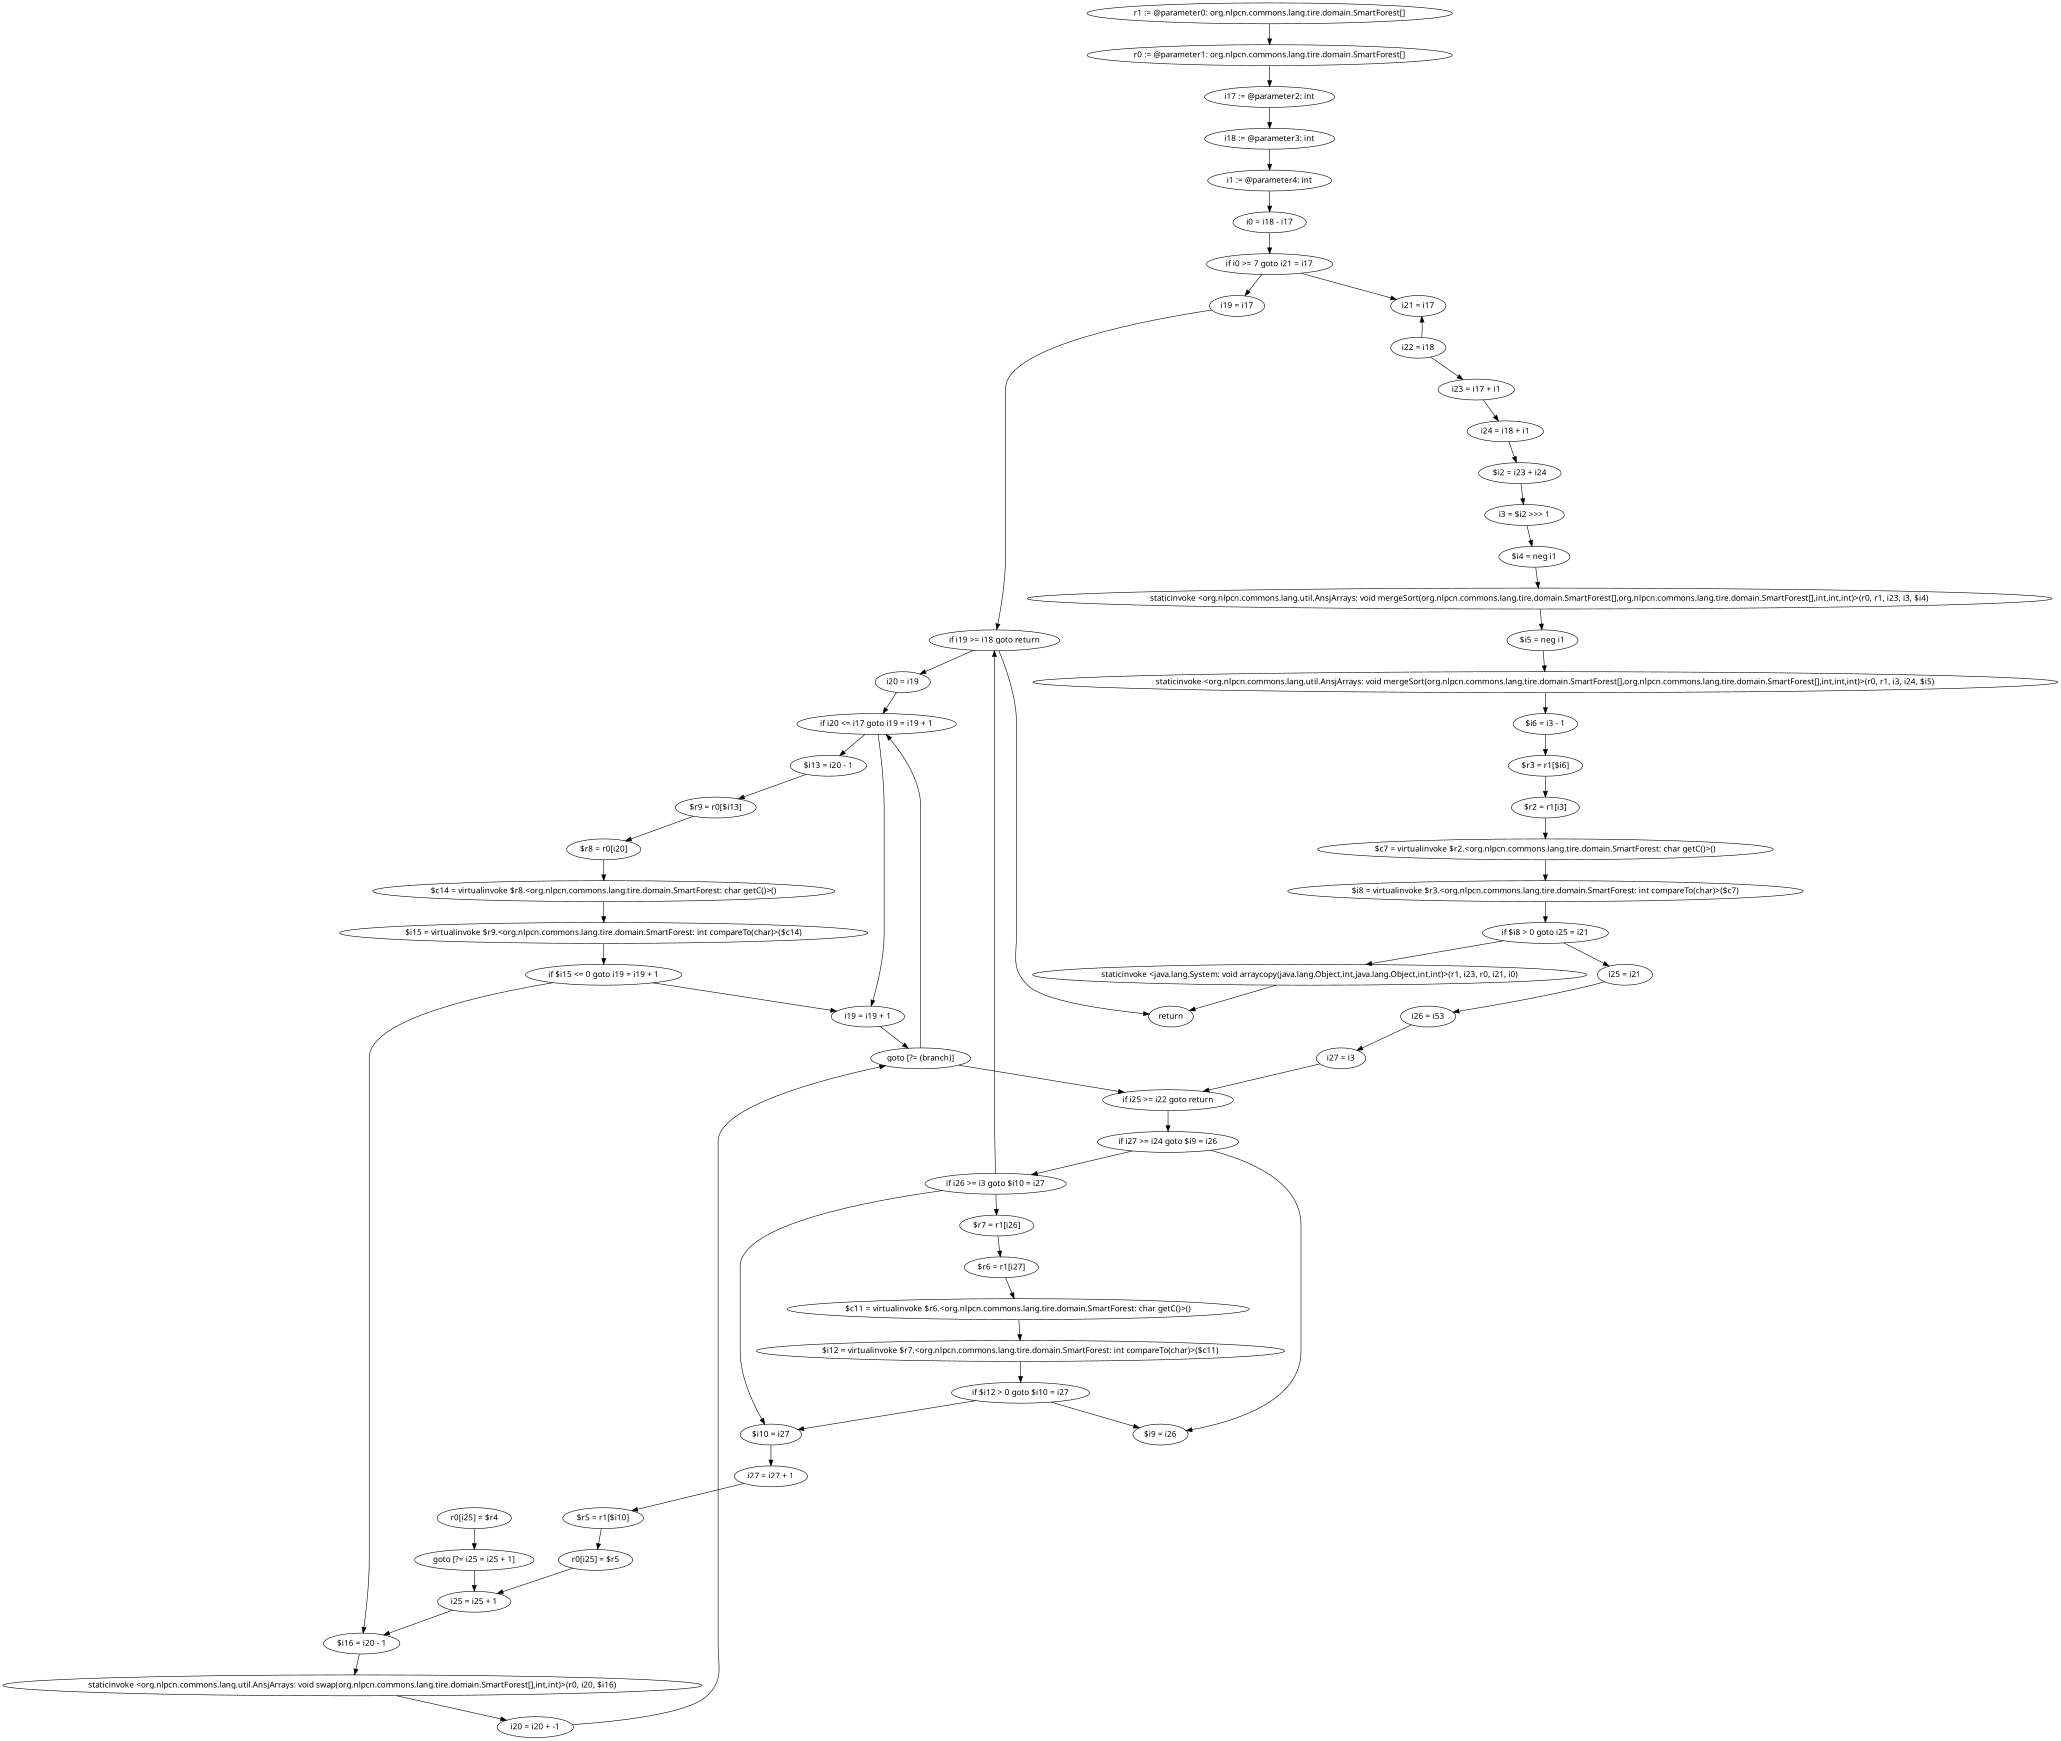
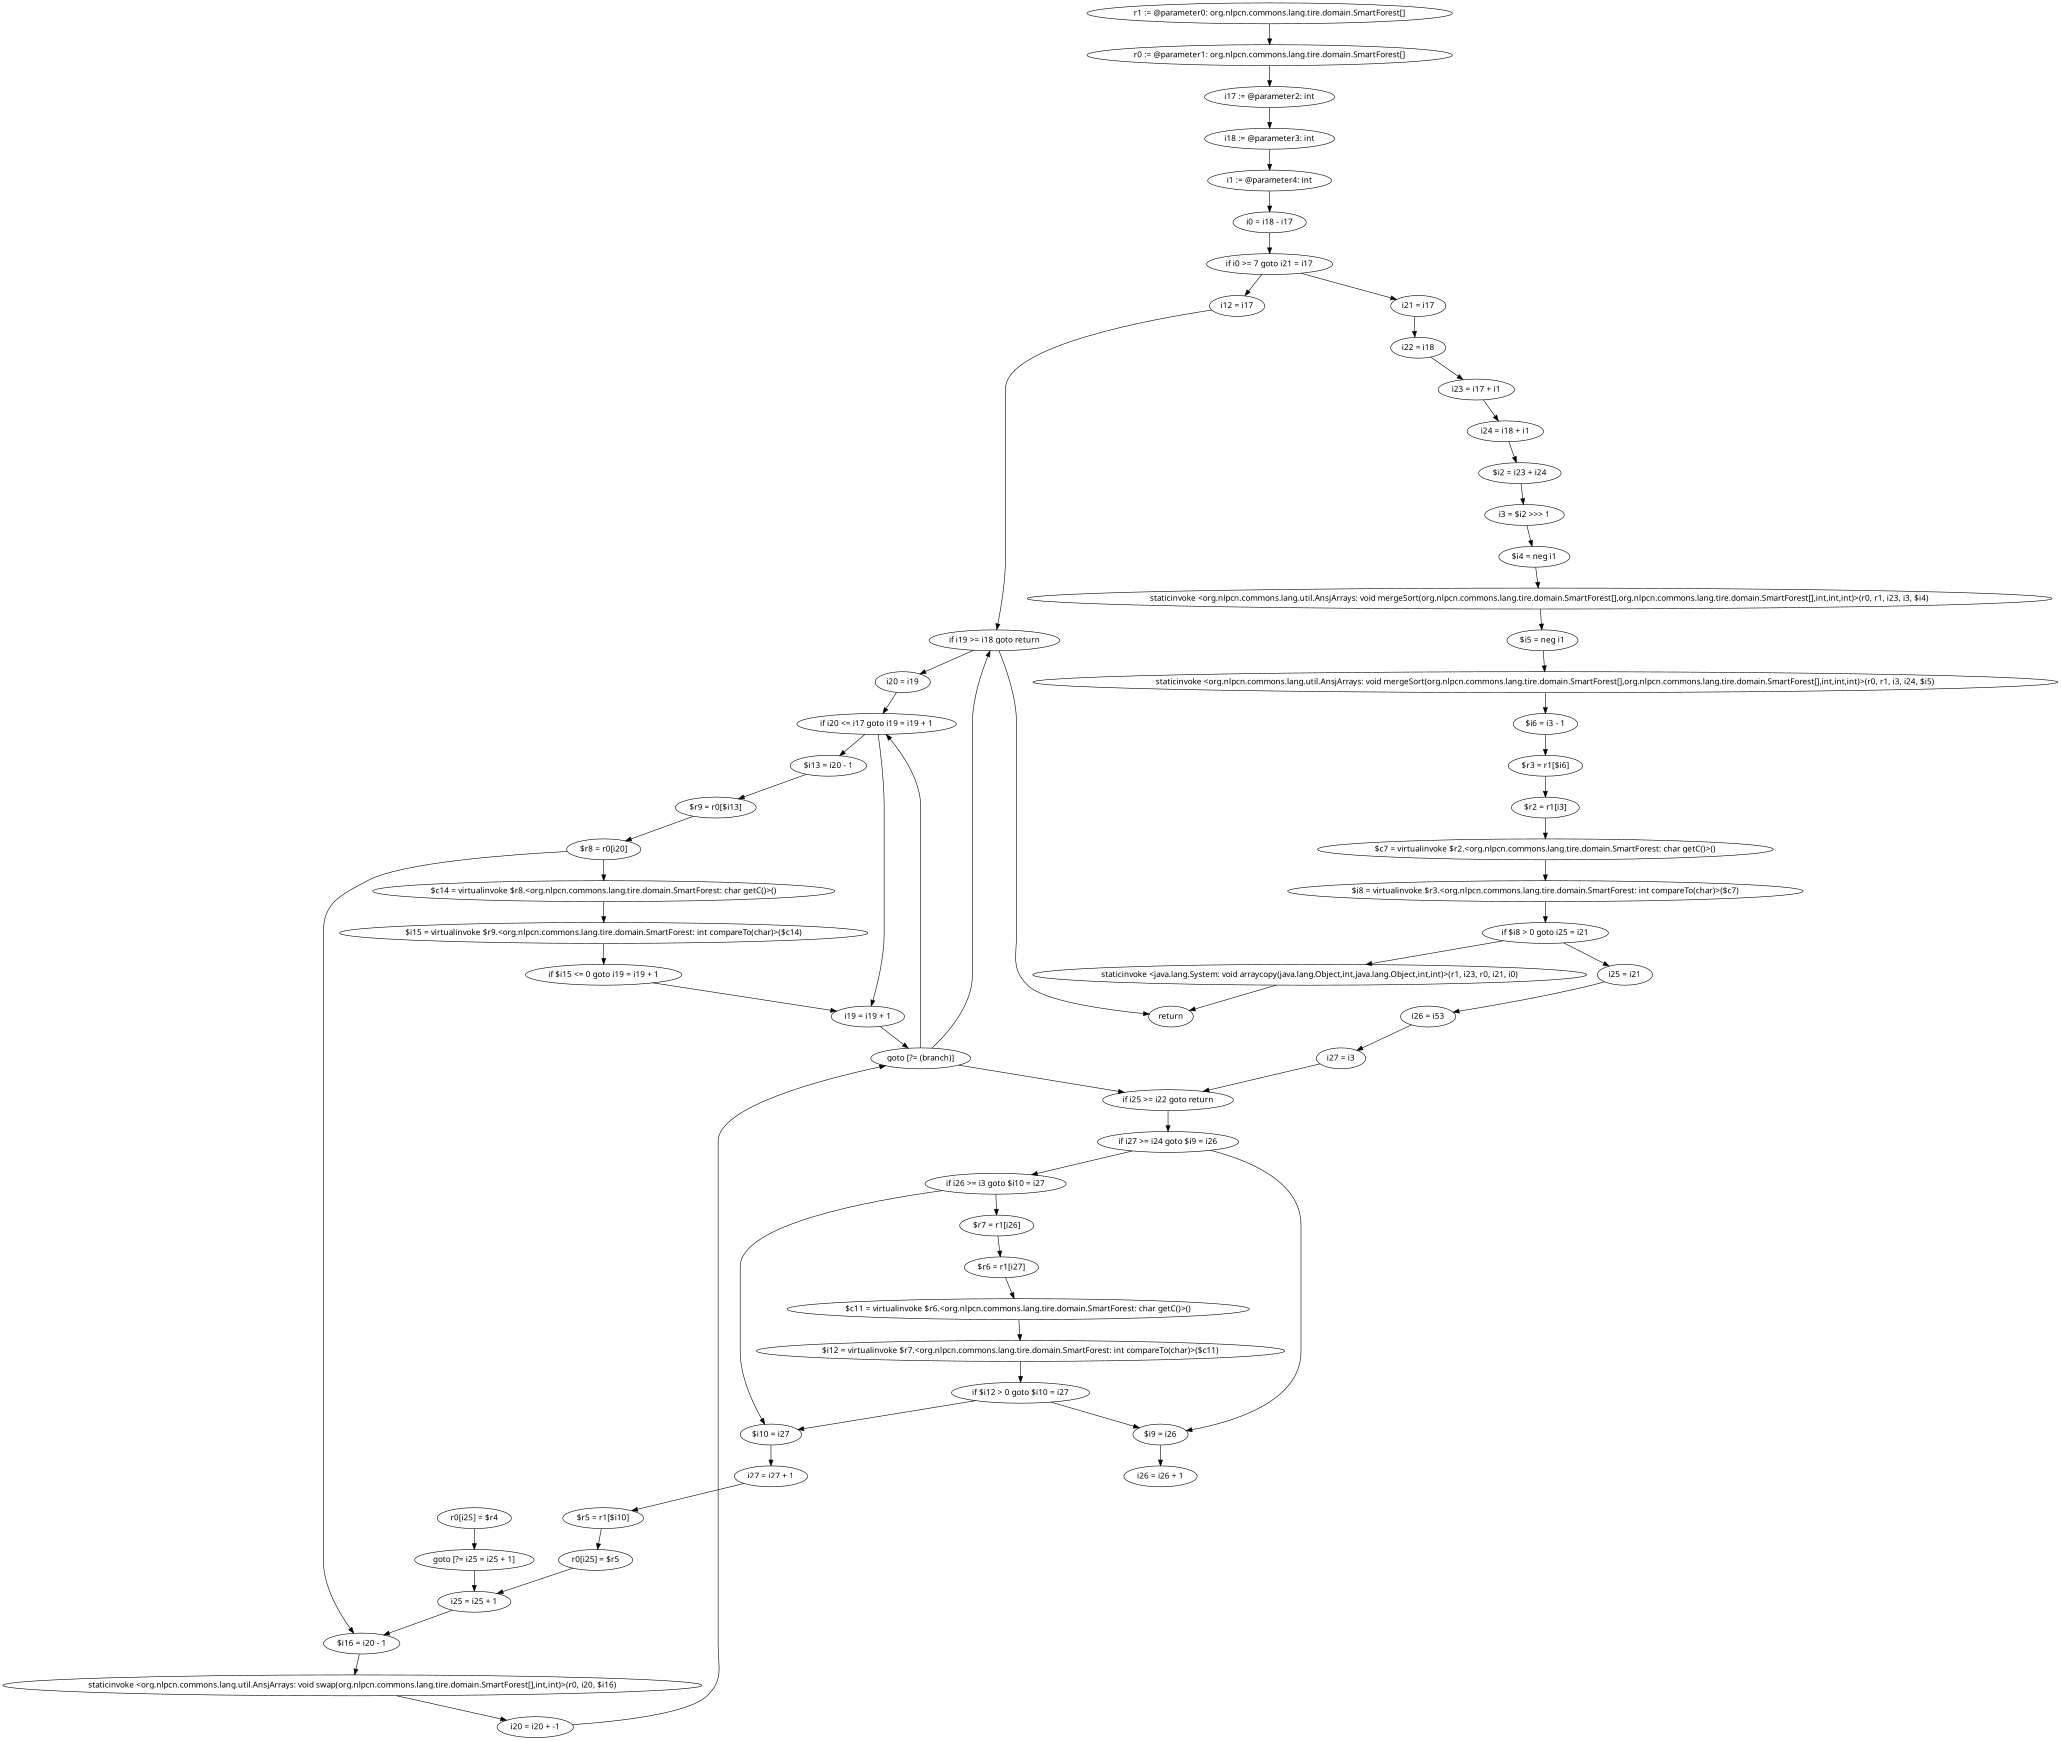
node "i19 = i17": label "i19 = i17" -> "i12 = i17"
edge "i22 = i18" -> "i21 = i17": reversed
edge "if i26 >= i3 goto $i10 = i27" -> "if i19 >= i18 goto return": now "goto [?= (branch)]" -> "if i19 >= i18 goto return"
edge "if $i15 <= 0 goto i19 = i19 + 1" -> "$i16 = i20 - 1": now "$r8 = r0[i20]" -> "$i16 = i20 - 1"
node "i26 = i26 + 1": added
